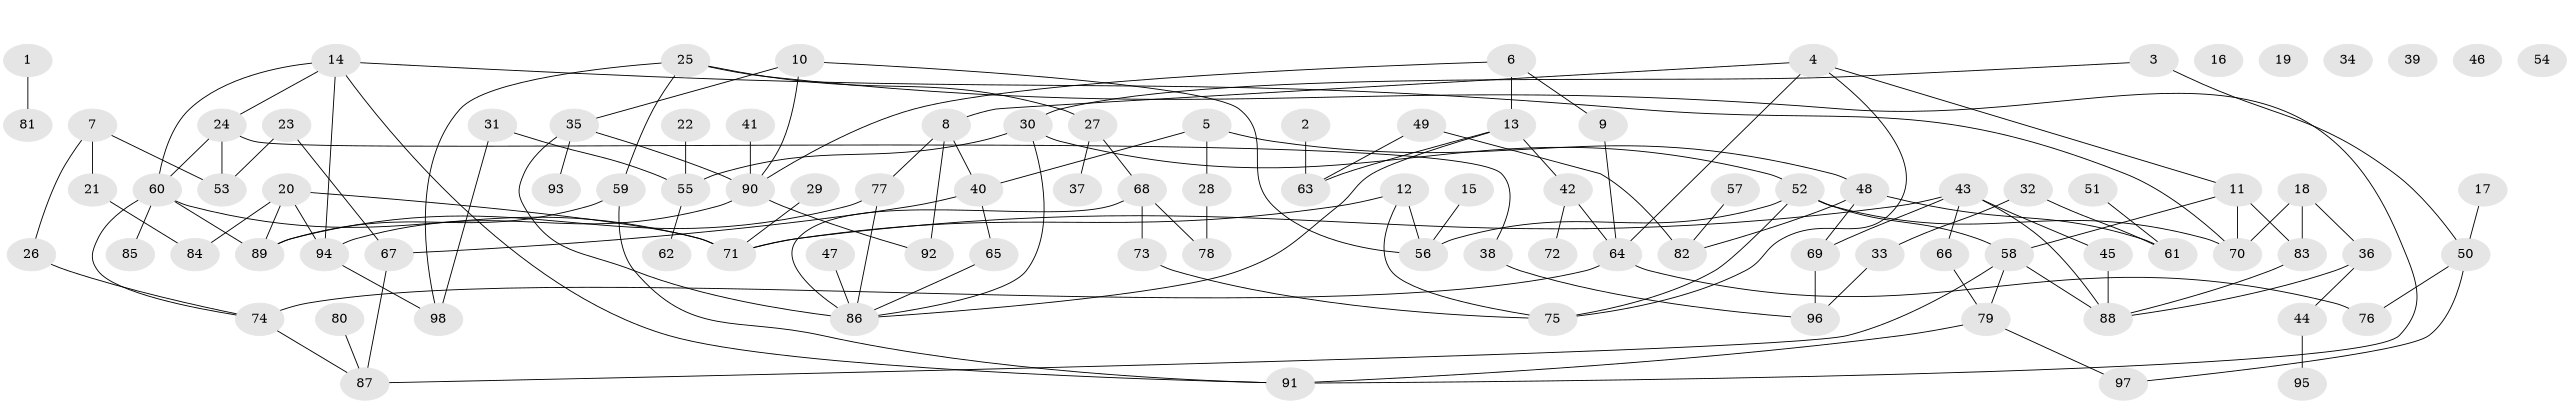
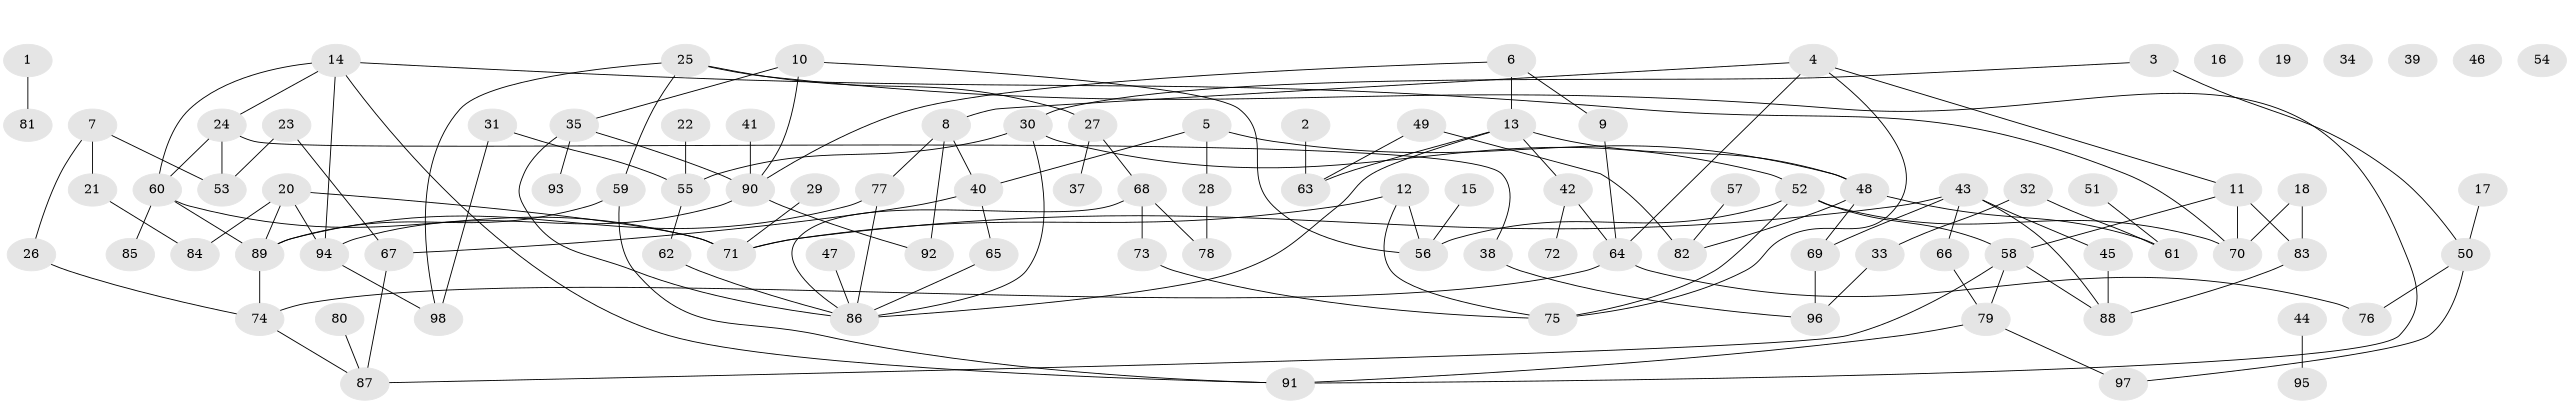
edge "13" -- "48": added
node "36": removed
edge "60" -- "74": now "89" -- "74"
edge "62" -- "86": added
